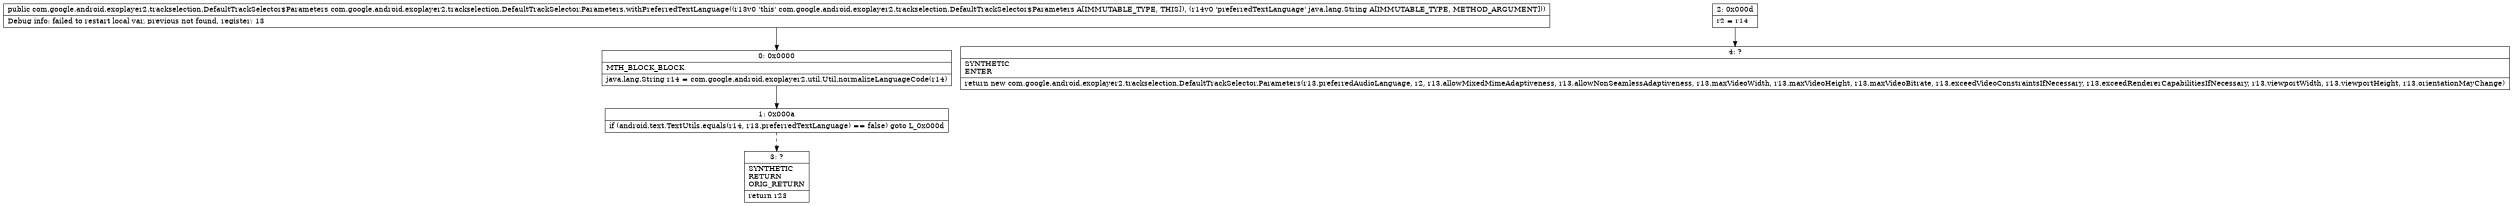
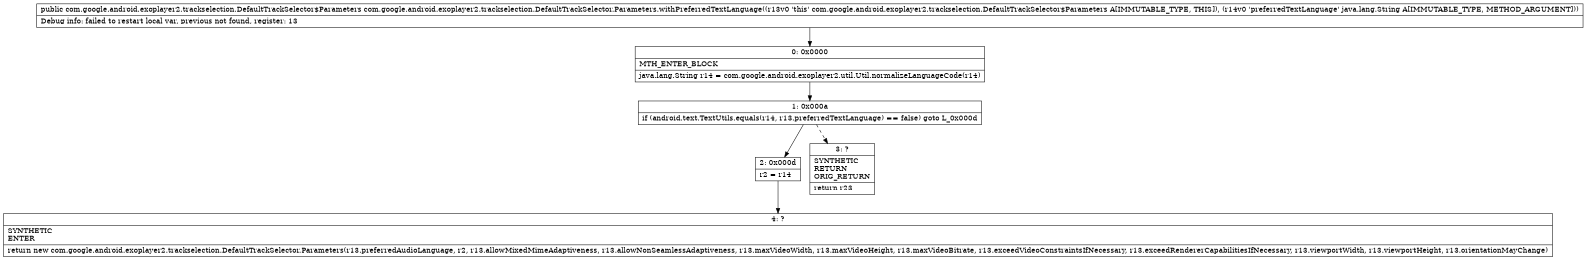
node "0: 0x0000": text "MTH_BLOCK_BLOCK" -> "MTH_ENTER_BLOCK"
edge "1: 0x000a" -> "2: 0x000d": added
